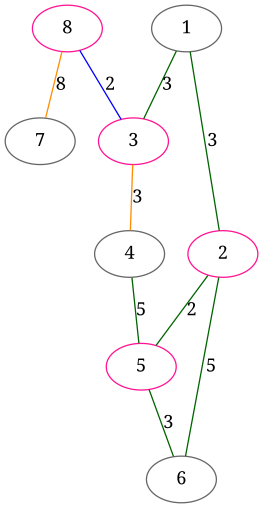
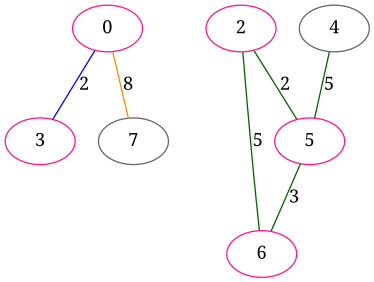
node "8": label "8" -> "0"
node "1": removed
edge "3" -- "4": removed, label "3"
node "6": color gray40 -> deeppink
